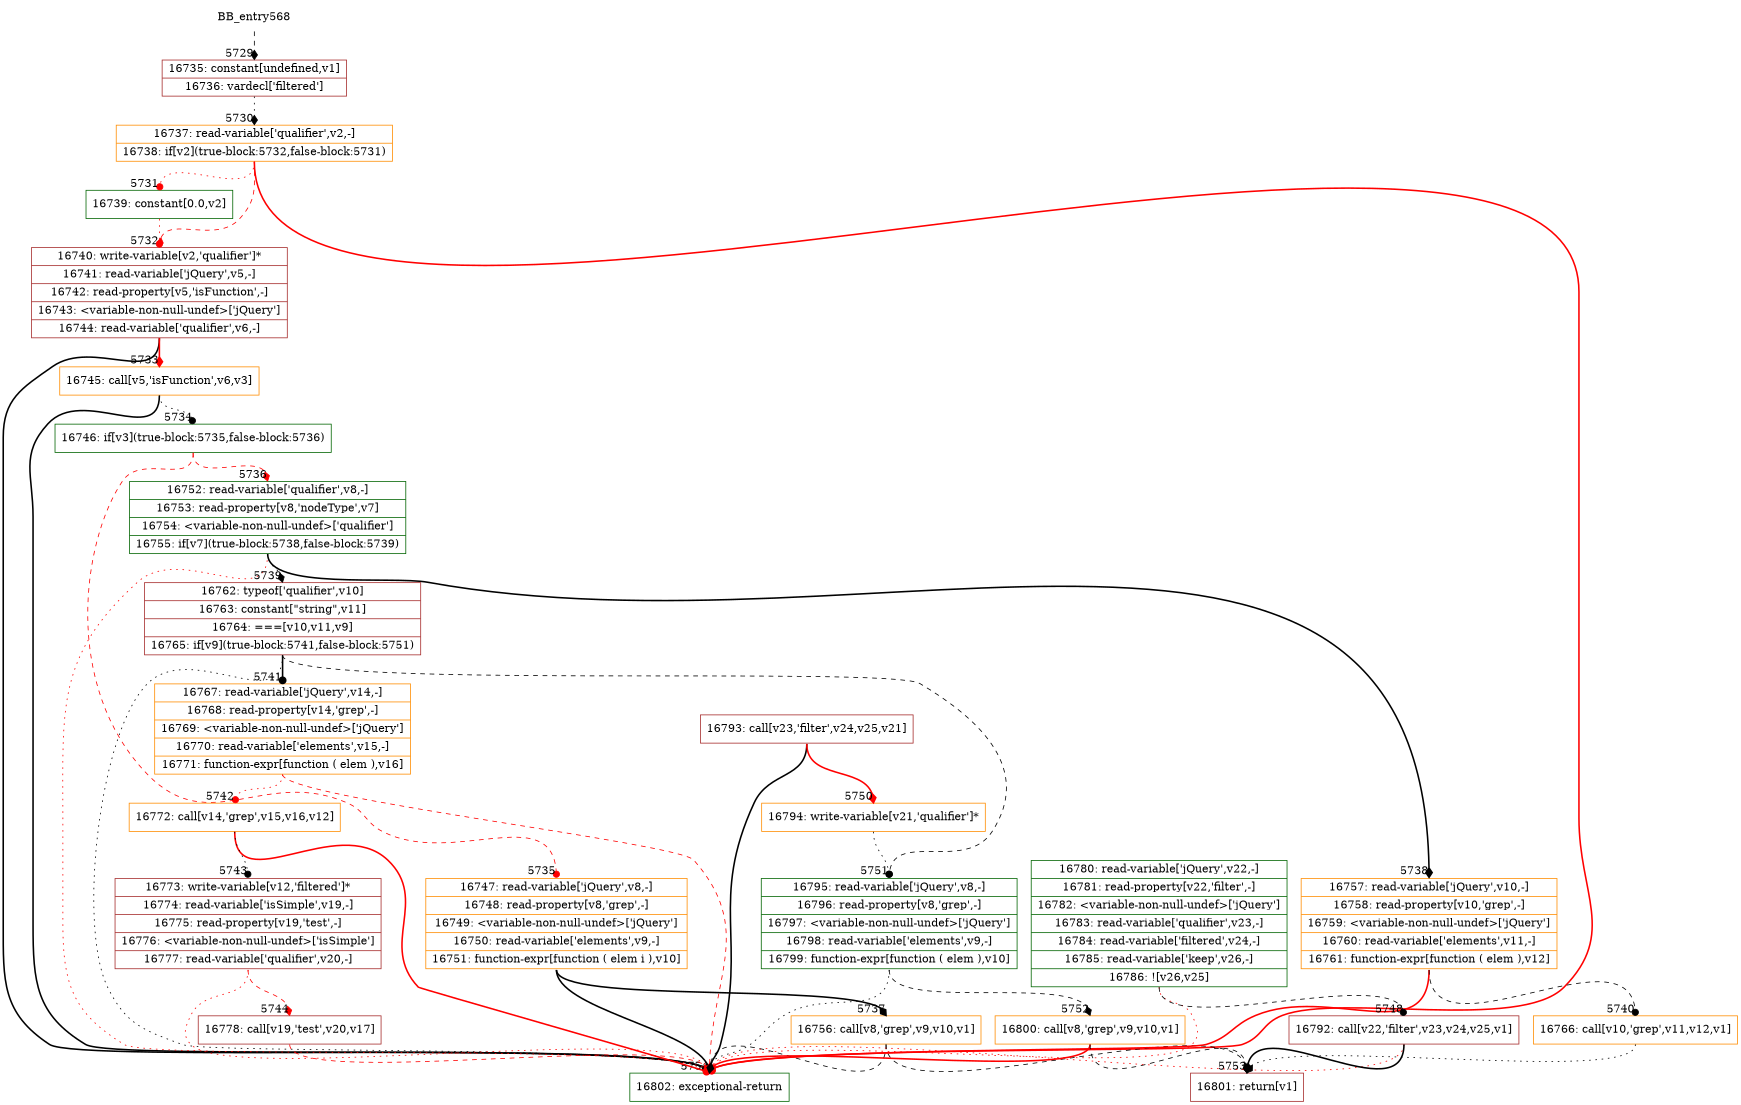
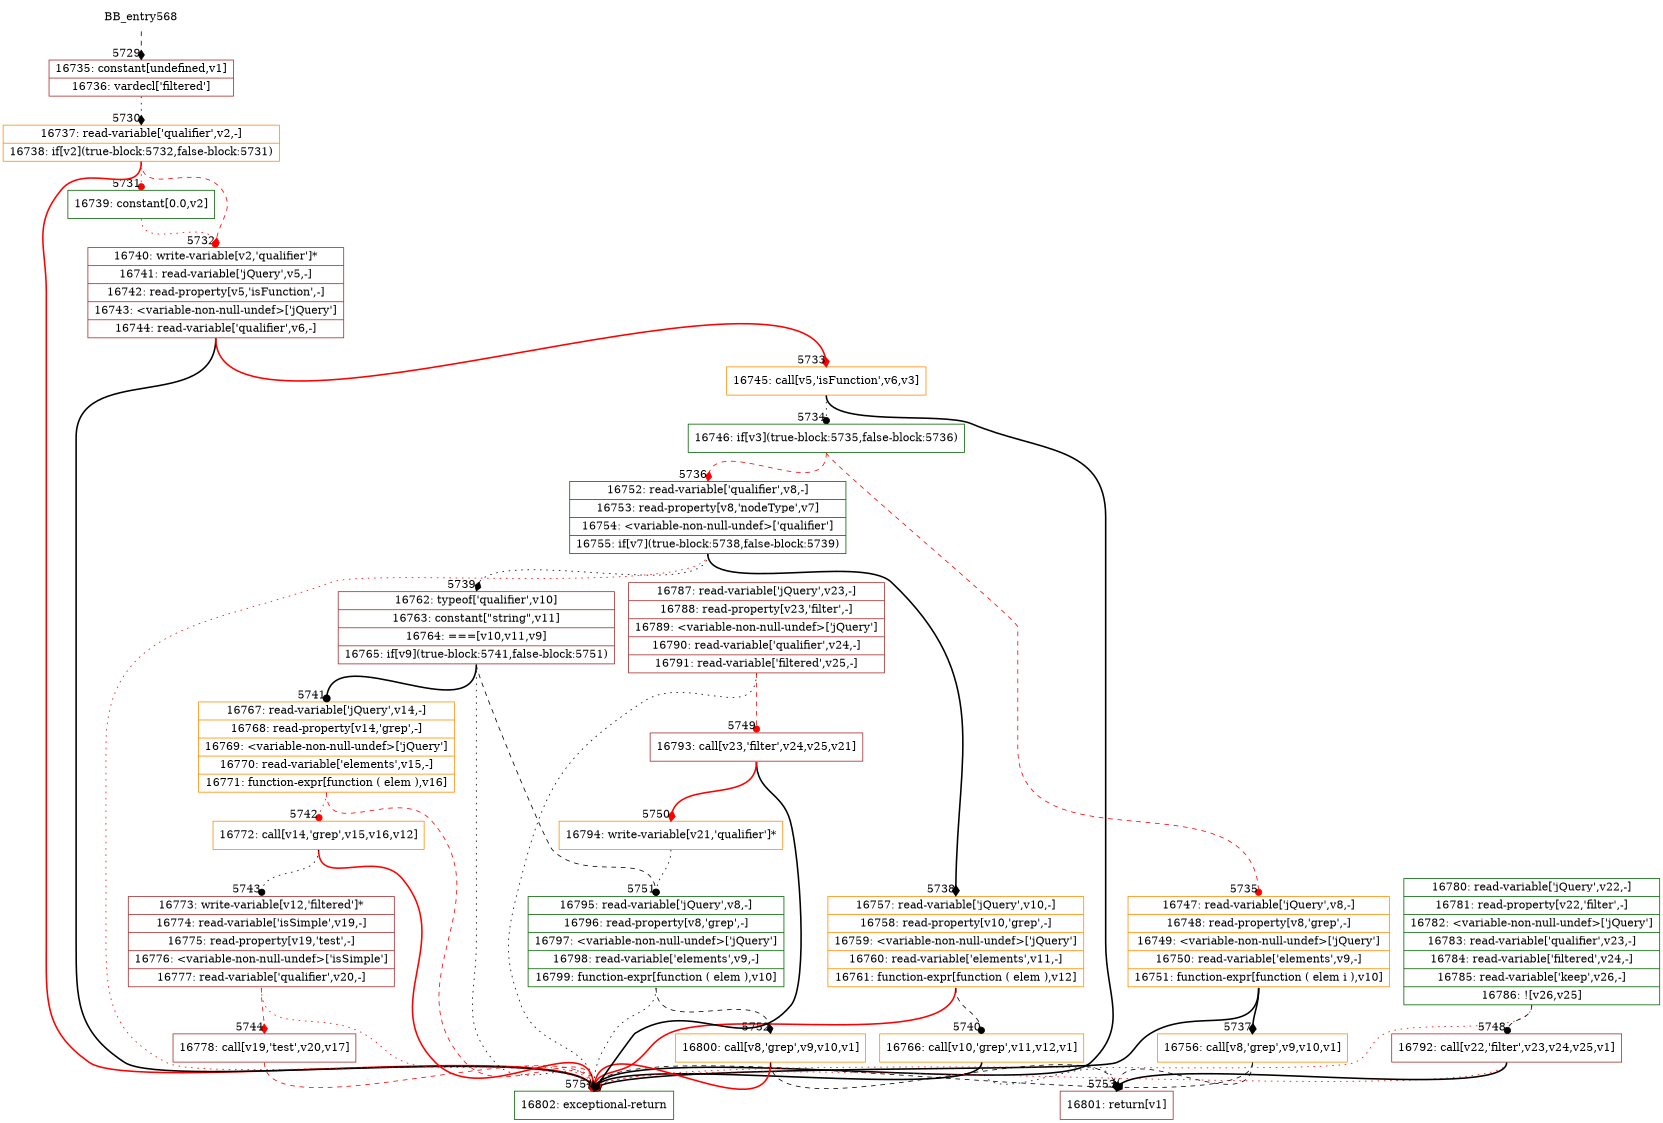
node "16787: read-variable['jQuery',v23,-]": added
edge "16766: call[v10,'grep',v11,v12,v1]" -> "16802: exceptional-return": added
